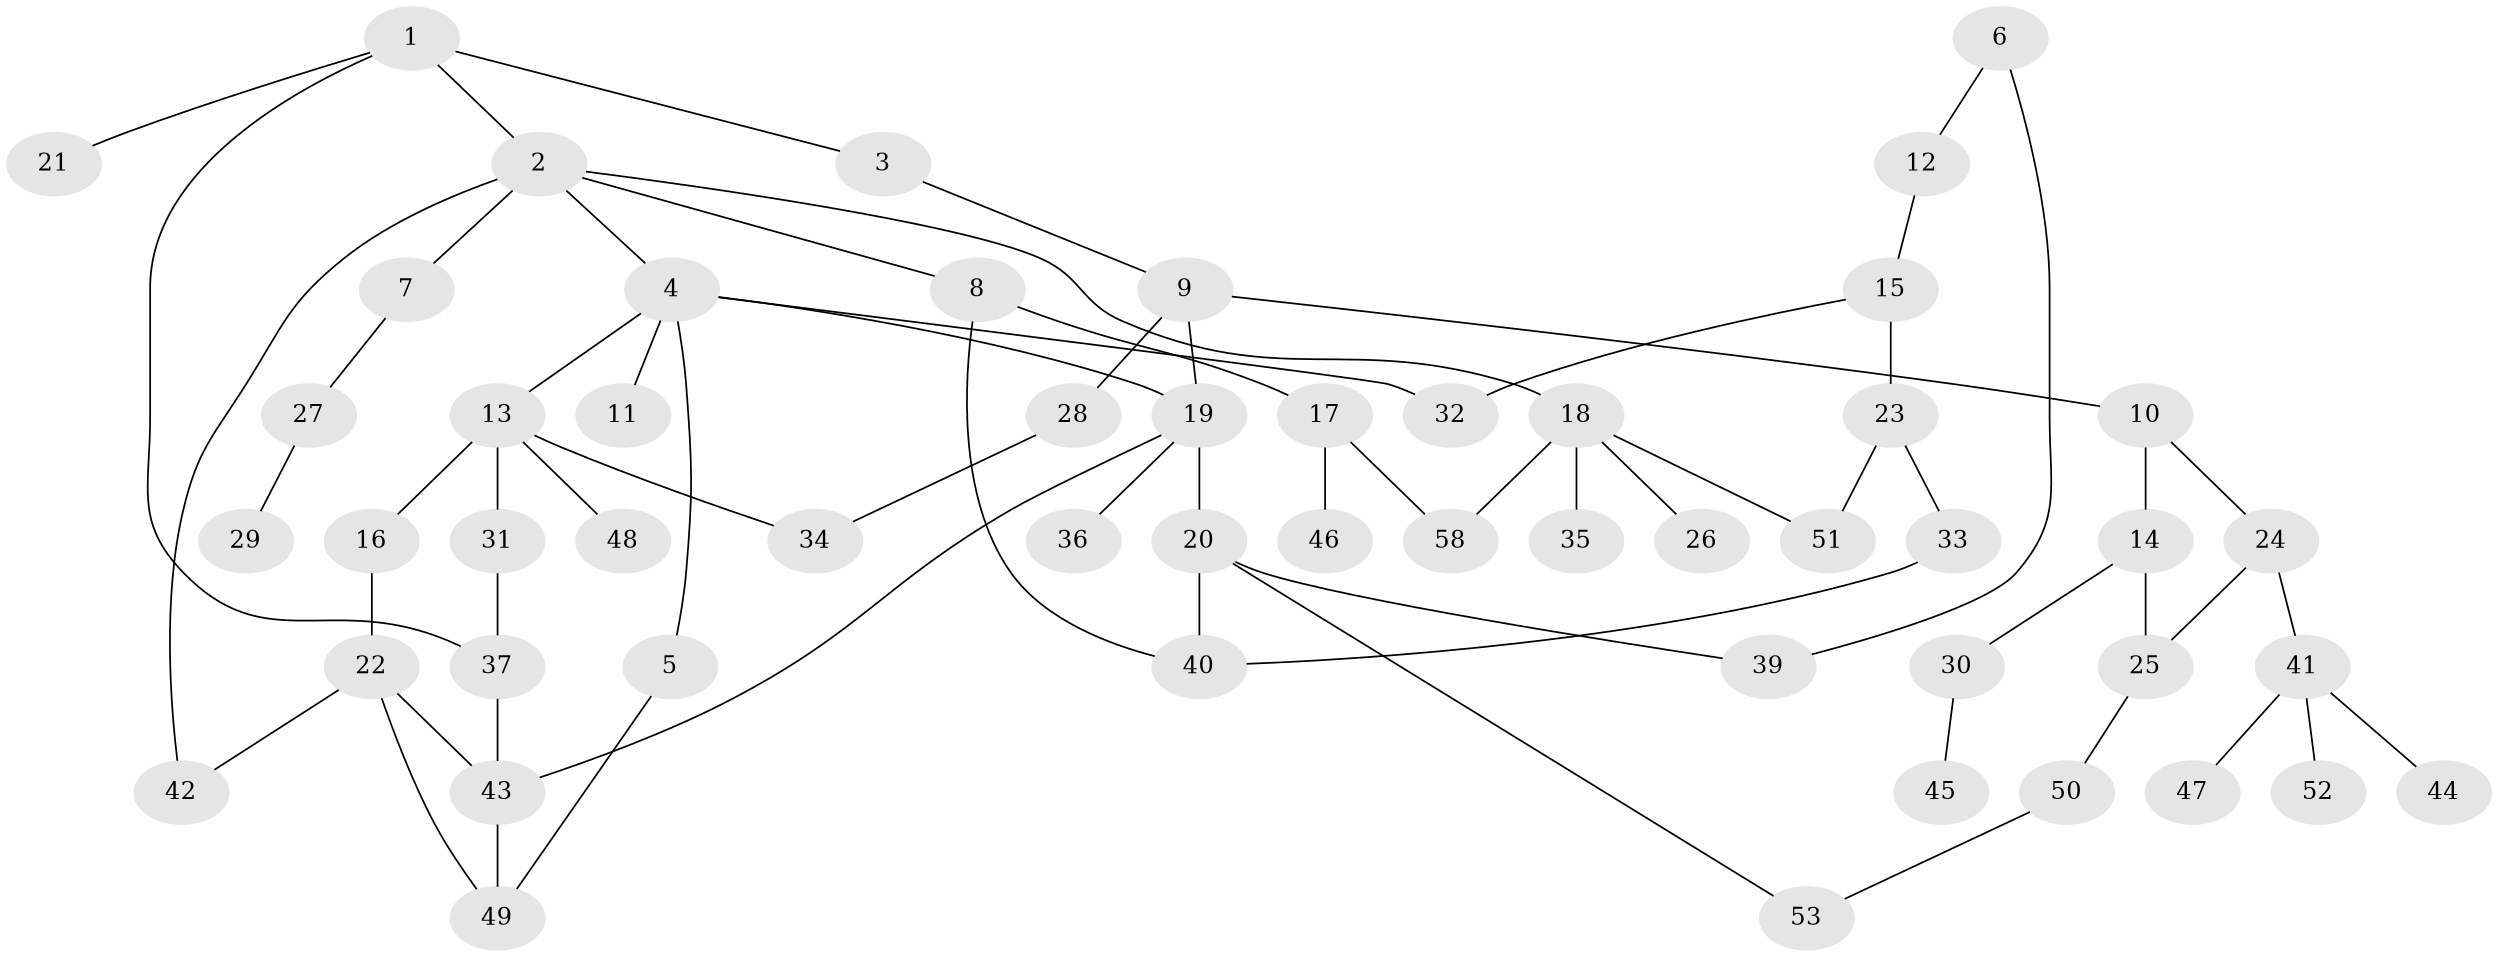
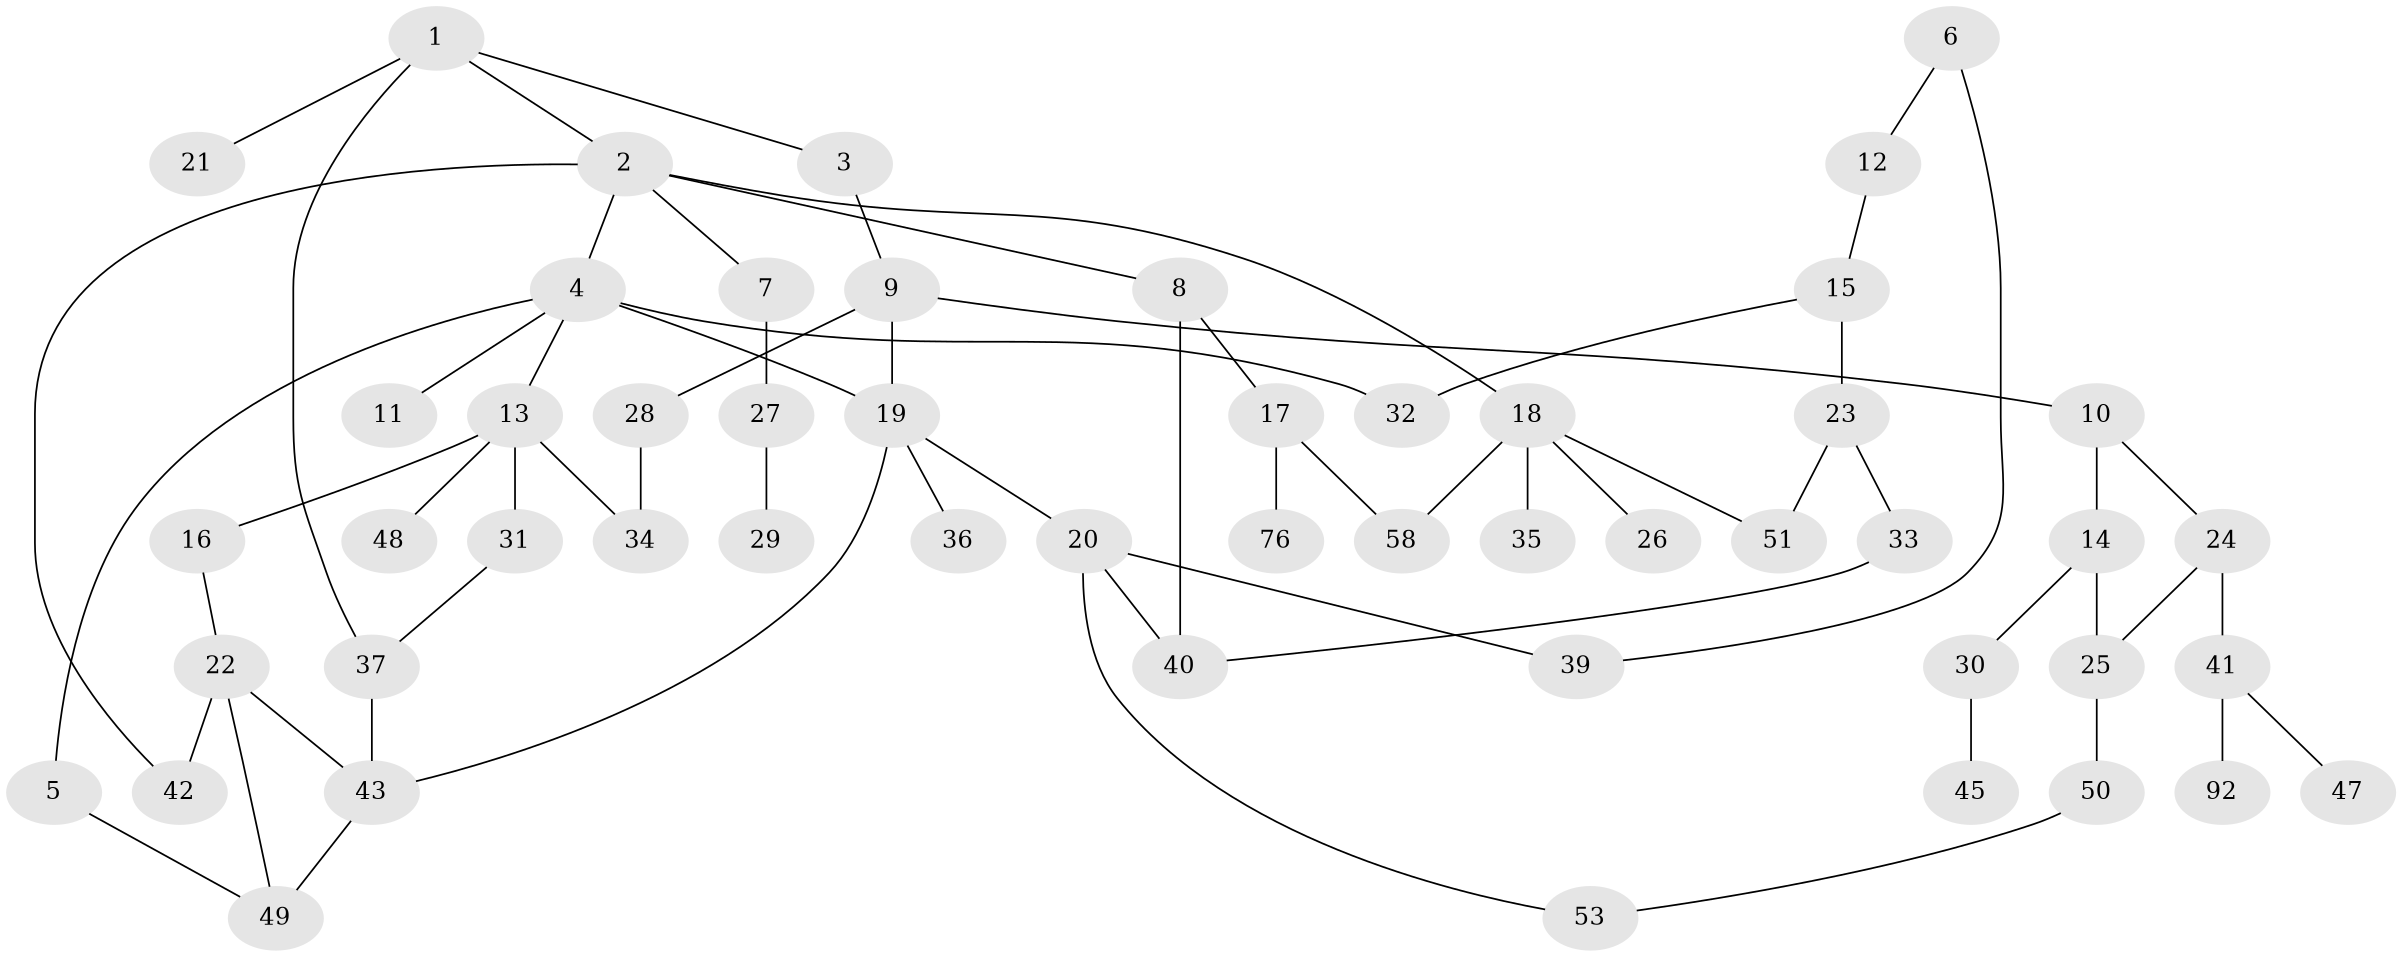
node "46": label "46" -> "76"
node "52": label "52" -> "92"
node "44": removed
